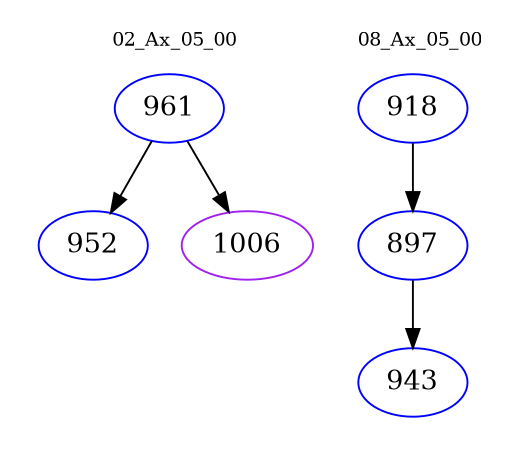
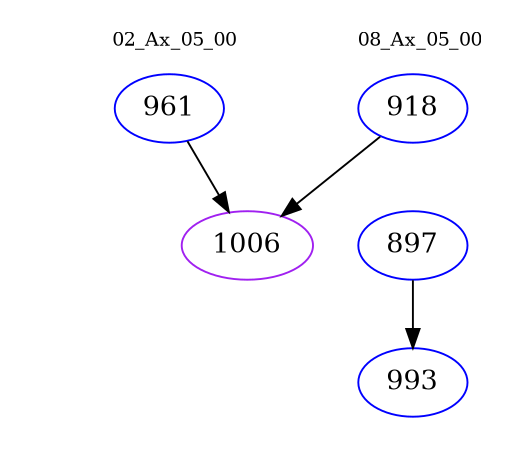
edge "918" -> "897": now "918" -> "1006"
node "952": removed
node "943": label "943" -> "993"
